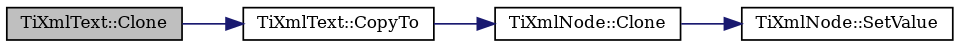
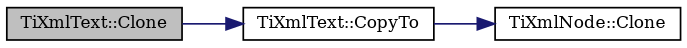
node "TiXmlNode::SetValue": removed
